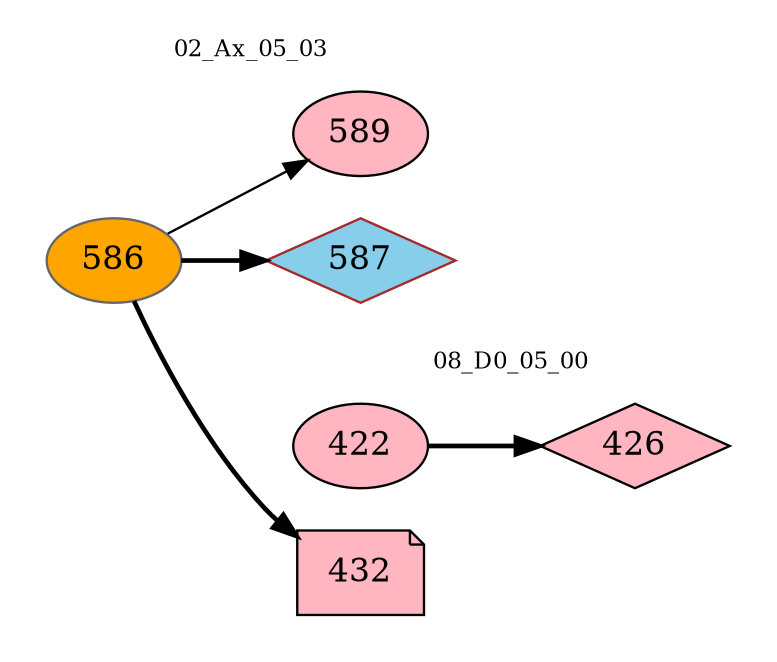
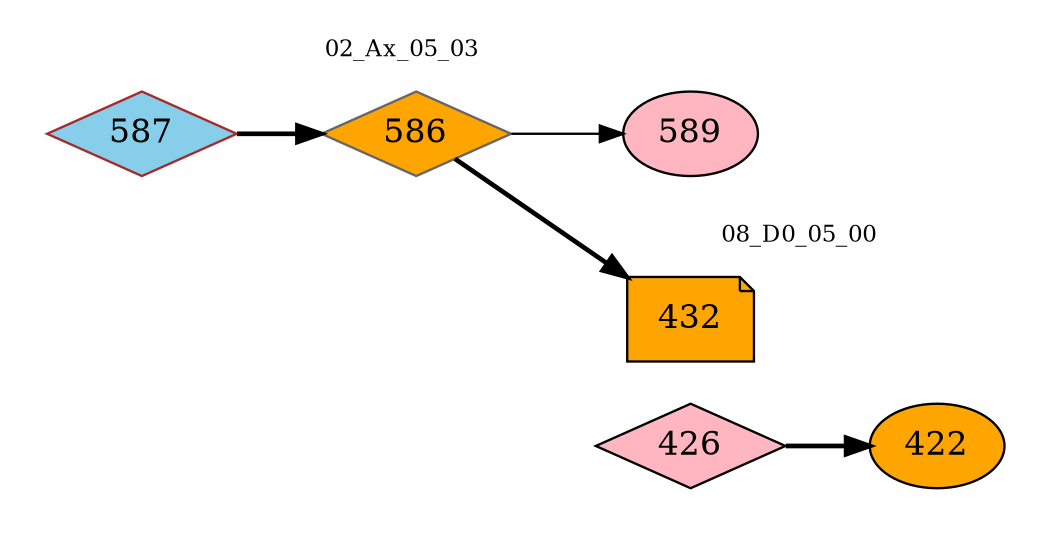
node "586": shape ellipse -> diamond
edge "586" -> "587": reversed
node "422": fillcolor lightpink -> orange
edge "422" -> "426": reversed
node "432": fillcolor lightpink -> orange
